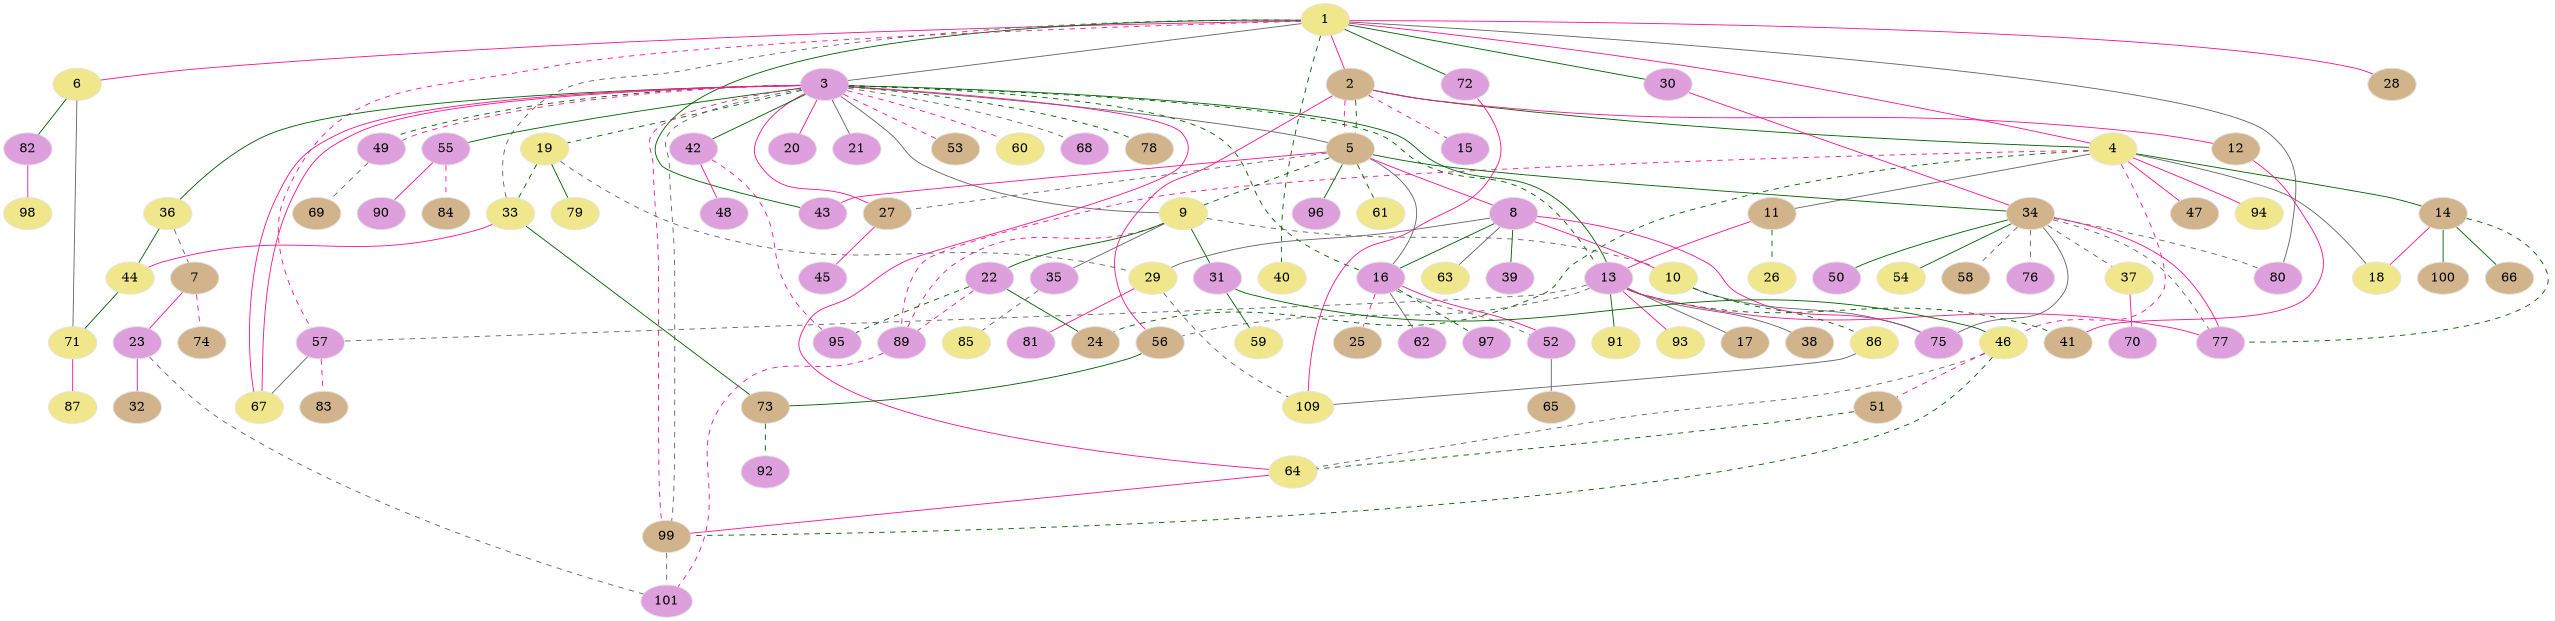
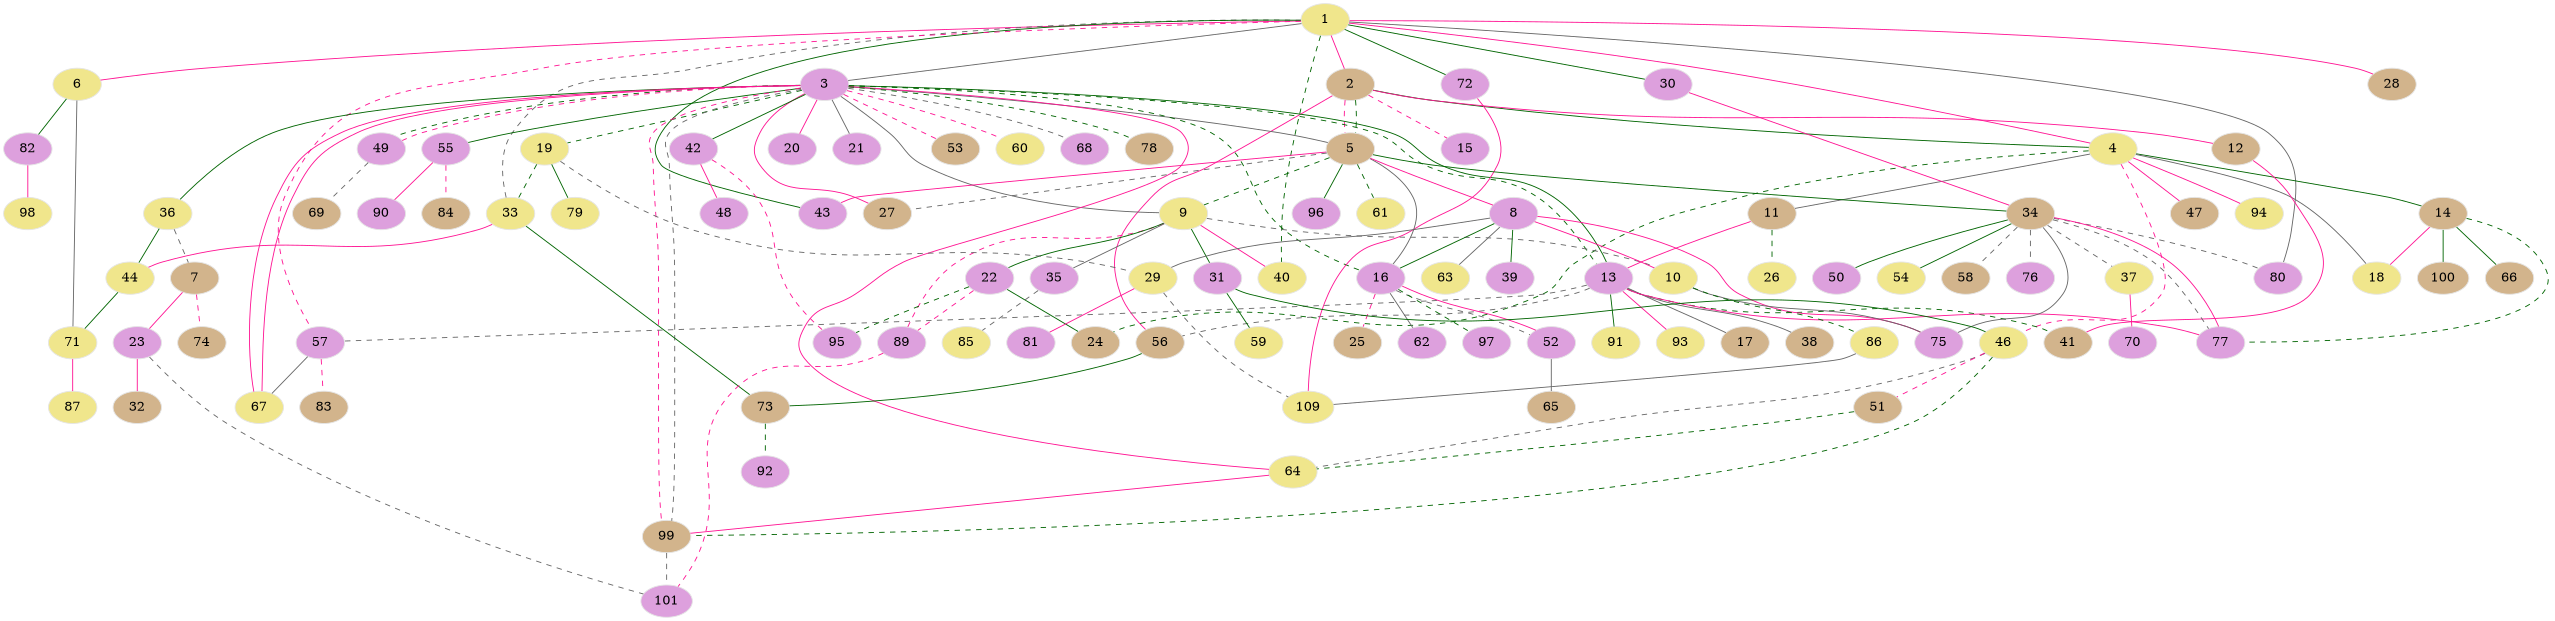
edge "4" -- "89": removed
edge "9" -- "40": added
node "45": removed
